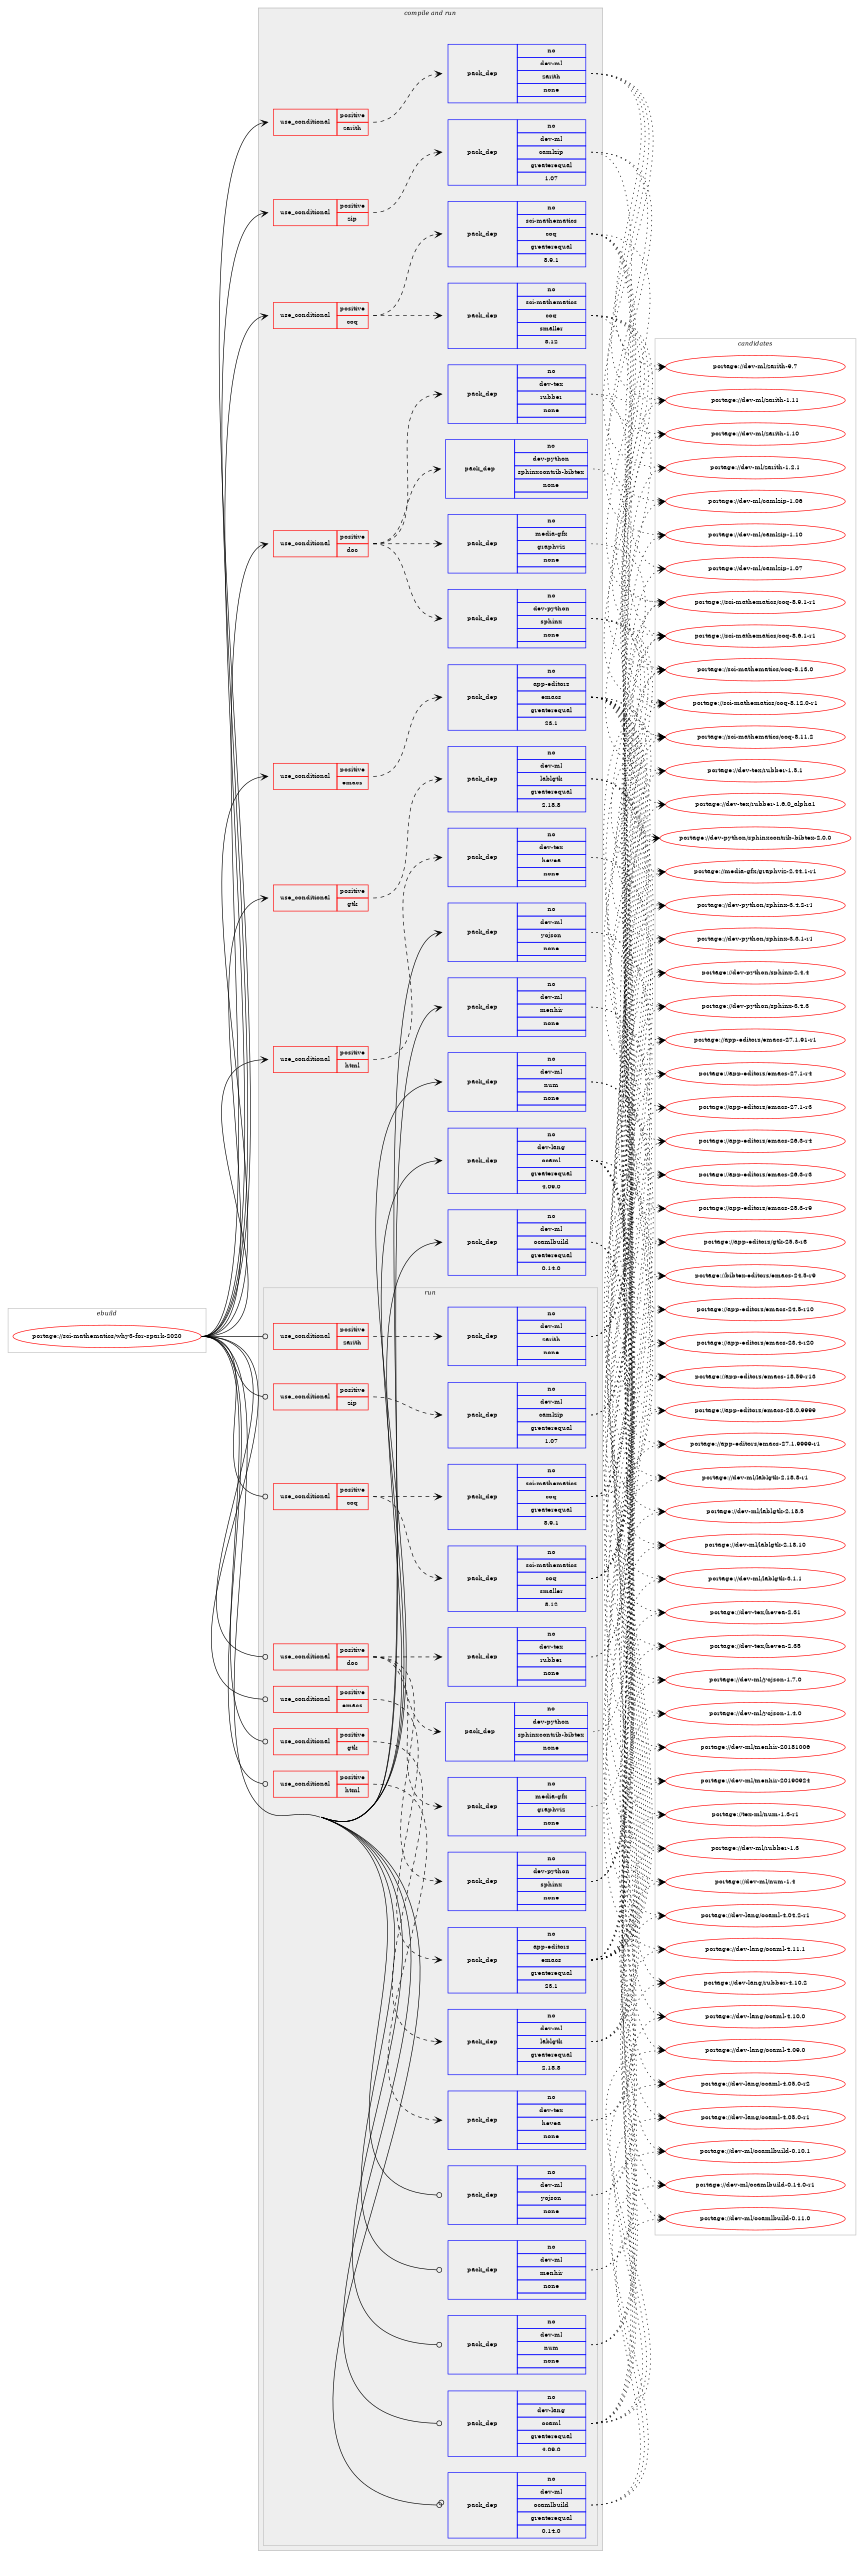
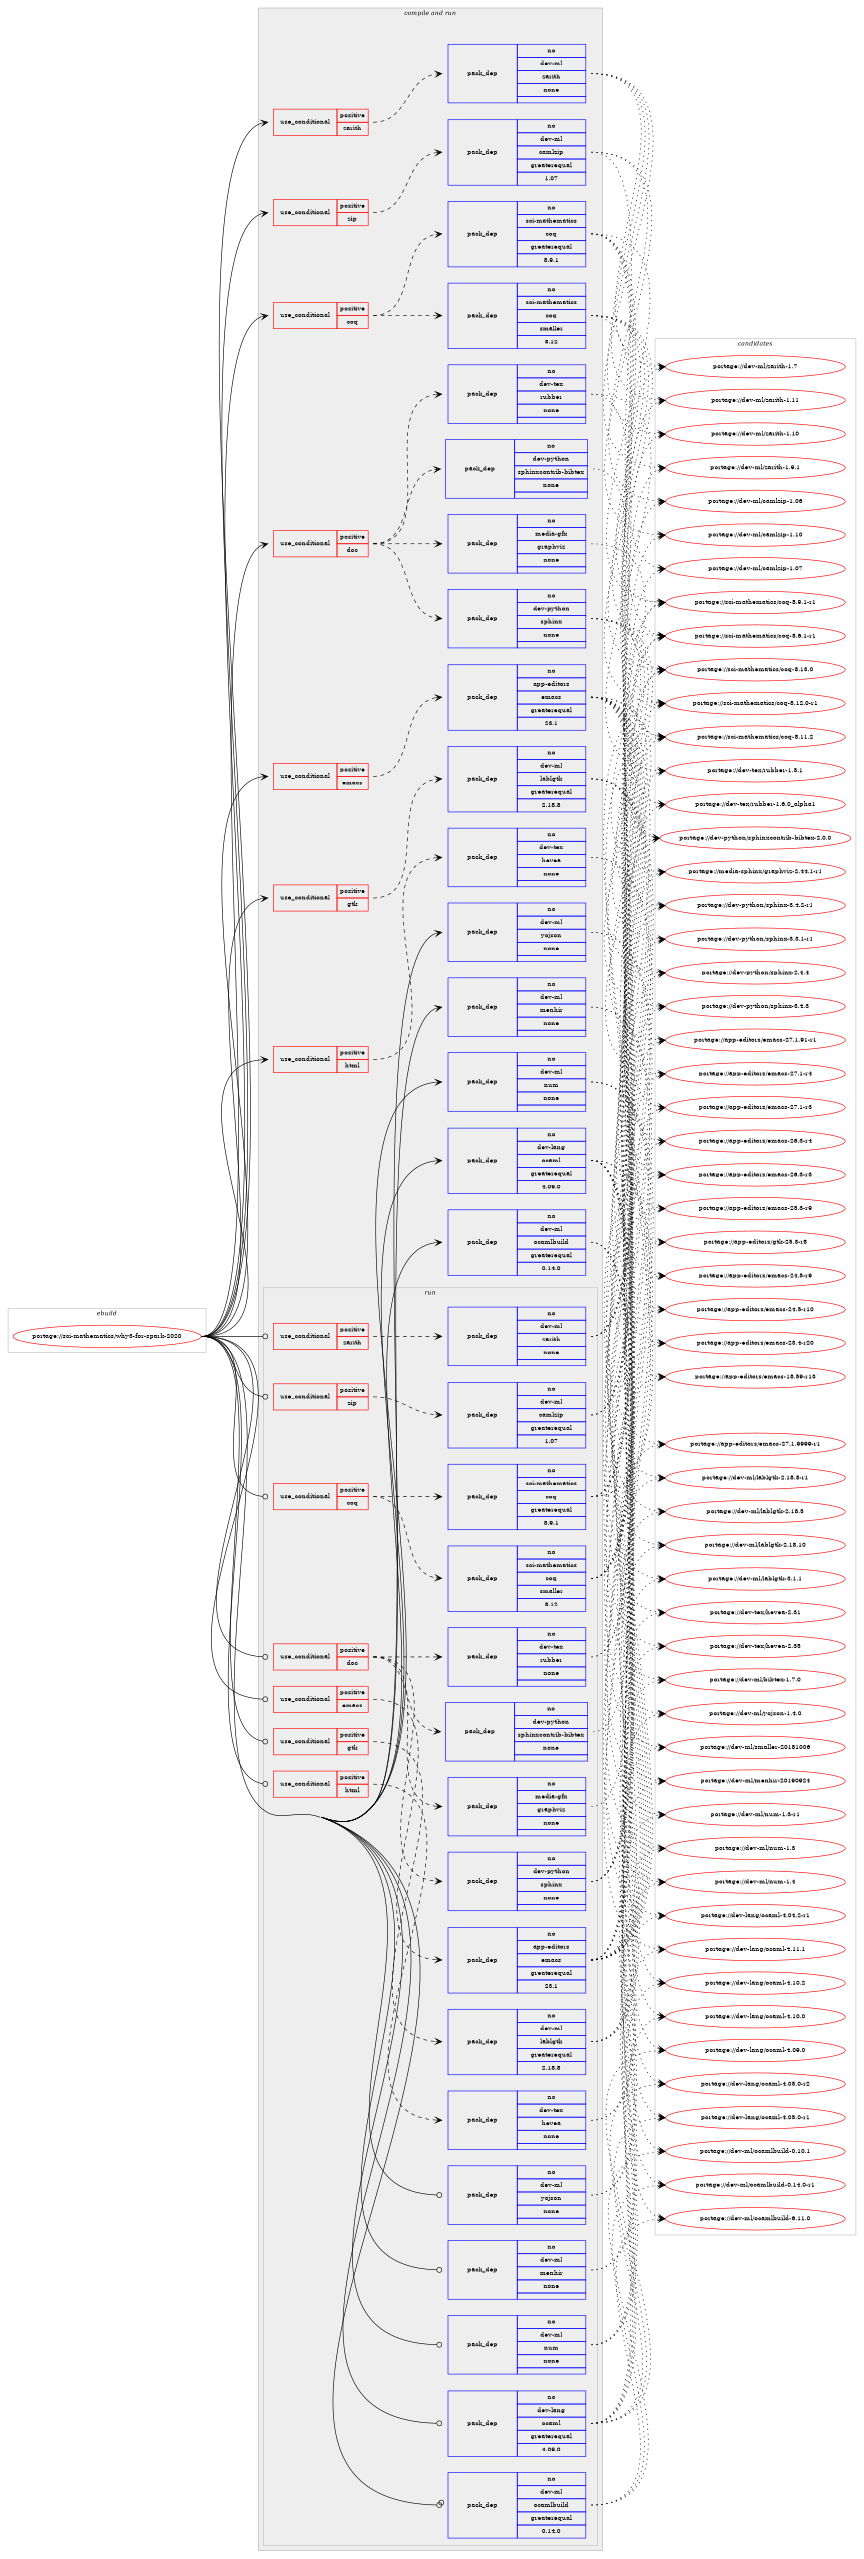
node "portage://dev-ml/zarith-9.7": label "portage://dev-ml/zarith-9.7" -> "portage://dev-ml/zarith-1.7"
node "portage://dev-ml/zarith-1.2.1": label "portage://dev-ml/zarith-1.2.1" -> "portage://dev-ml/zarith-1.9.1"
node "portage://media-gfx/graphviz-2.44.1-r1": label "portage://media-gfx/graphviz-2.44.1-r1" -> "portage://media-sphinx/graphviz-2.44.1-r1"
node "portage://bibtex-editors/emacs-24.5-r9": label "portage://bibtex-editors/emacs-24.5-r9" -> "portage://app-editors/emacs-24.5-r9"
node "portage://app-editors/emacs-28.0.9999": removed
node "portage://dev-ml/yojson-1.7.0": label "portage://dev-ml/yojson-1.7.0" -> "portage://dev-ml/bibtex-1.7.0"
node "portage://dev-ml/menhir-20181006": label "portage://dev-ml/menhir-20181006" -> "portage://dev-ml/smaller-20181006"
node "portage://tex-ml/num-1.3-r1": label "portage://tex-ml/num-1.3-r1" -> "portage://dev-ml/num-1.3-r1"
node "portage://dev-ml/rubber-1.3": label "portage://dev-ml/rubber-1.3" -> "portage://dev-ml/num-1.3"
node "portage://dev-lang/rubber-4.10.2": label "portage://dev-lang/rubber-4.10.2" -> "portage://dev-lang/ocaml-4.10.2"
node "portage://dev-ml/ocamlbuild-0.11.0": label "portage://dev-ml/ocamlbuild-0.11.0" -> "portage://dev-ml/ocamlbuild-6.11.0"
